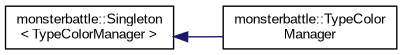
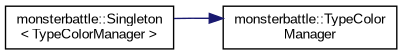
edge "monsterbattle::TypeColor Manager" -> "monsterbattle::Singleton < TypeColorManager >": reversed
